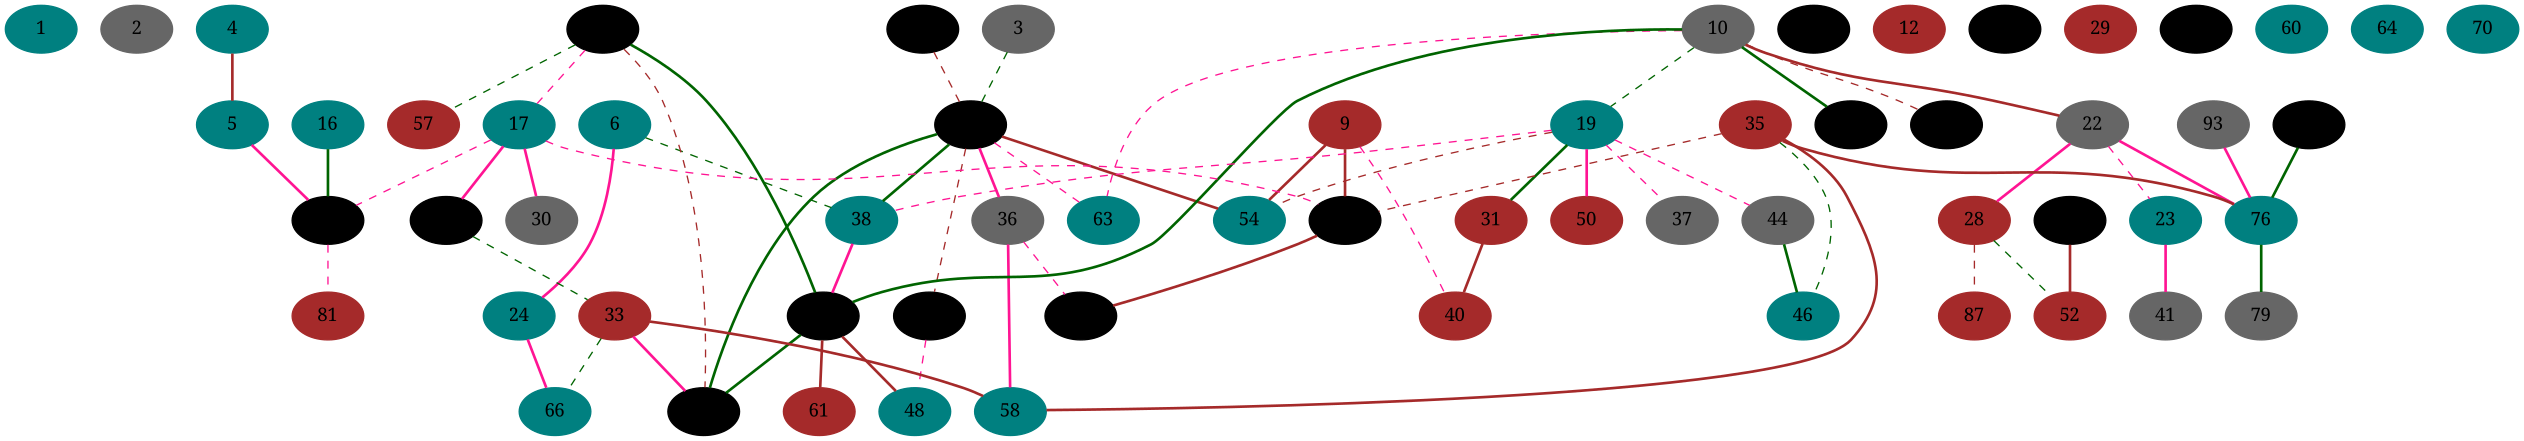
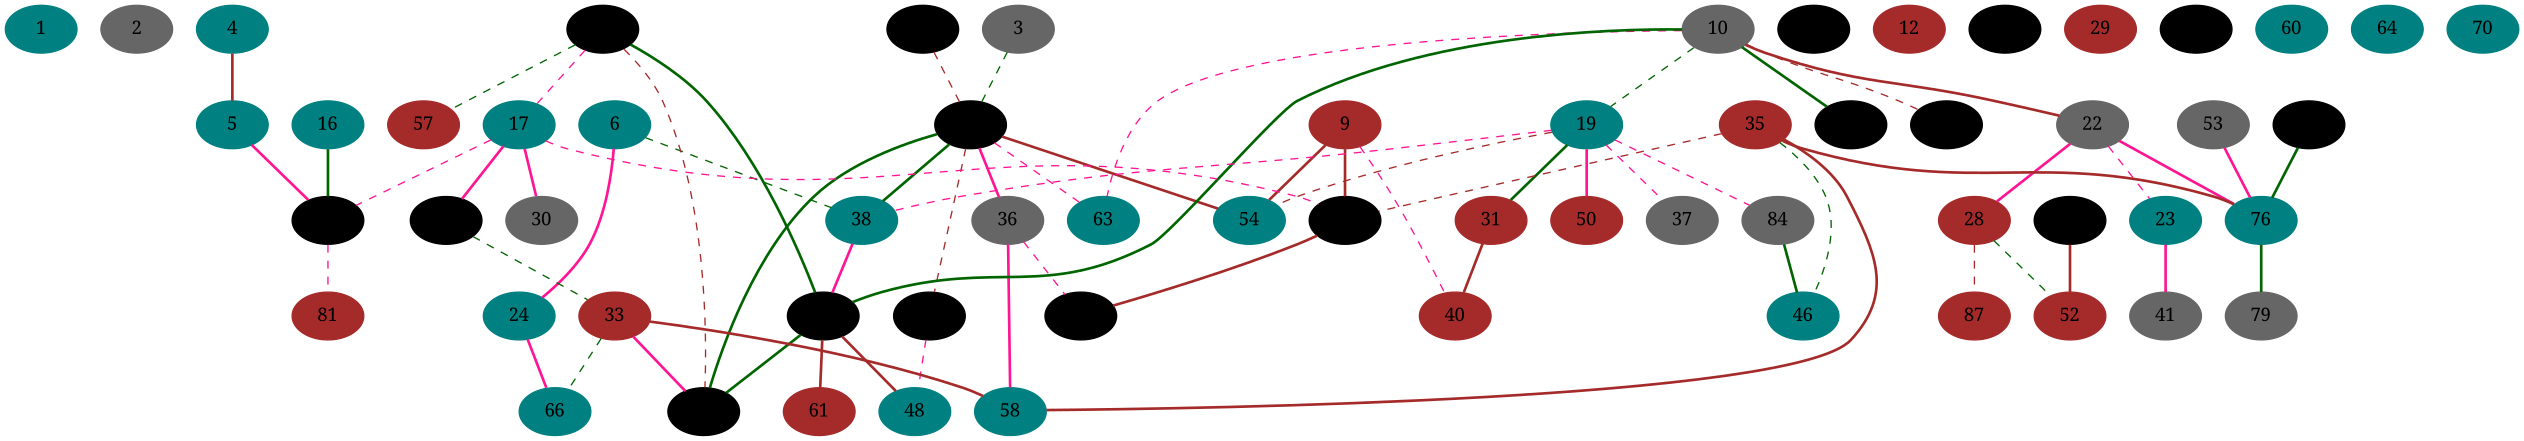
node "93": label "93" -> "53"
node "44": label "44" -> "84"
